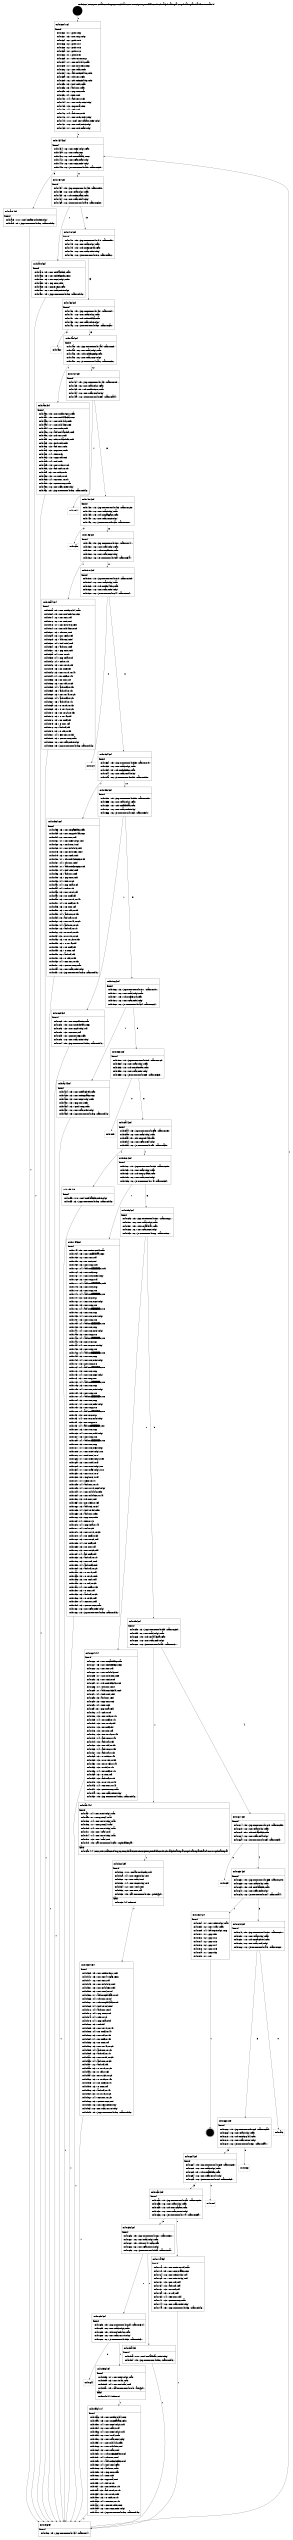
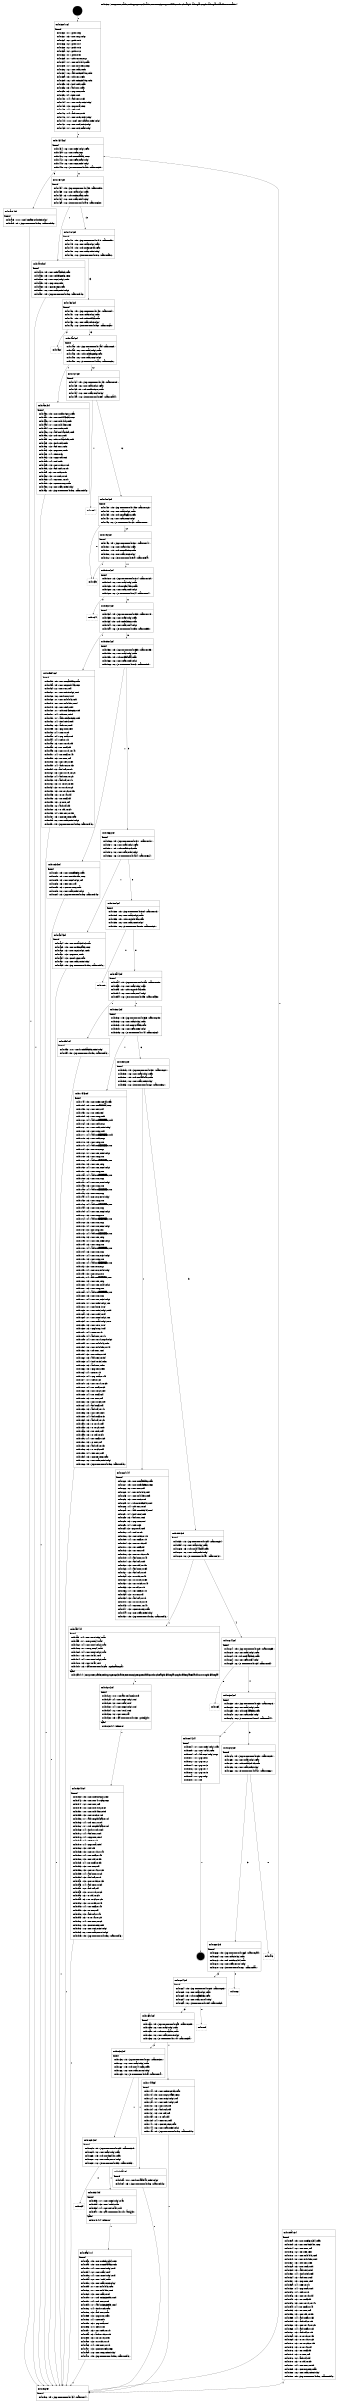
edge "0x4014fc [28]" -> "0x40190a [137]": now "0x4014fc [28]" -> "0x401cae"
edge "0x401cc2 [147]" -> "0x401f06 [5]": removed, label "1"
